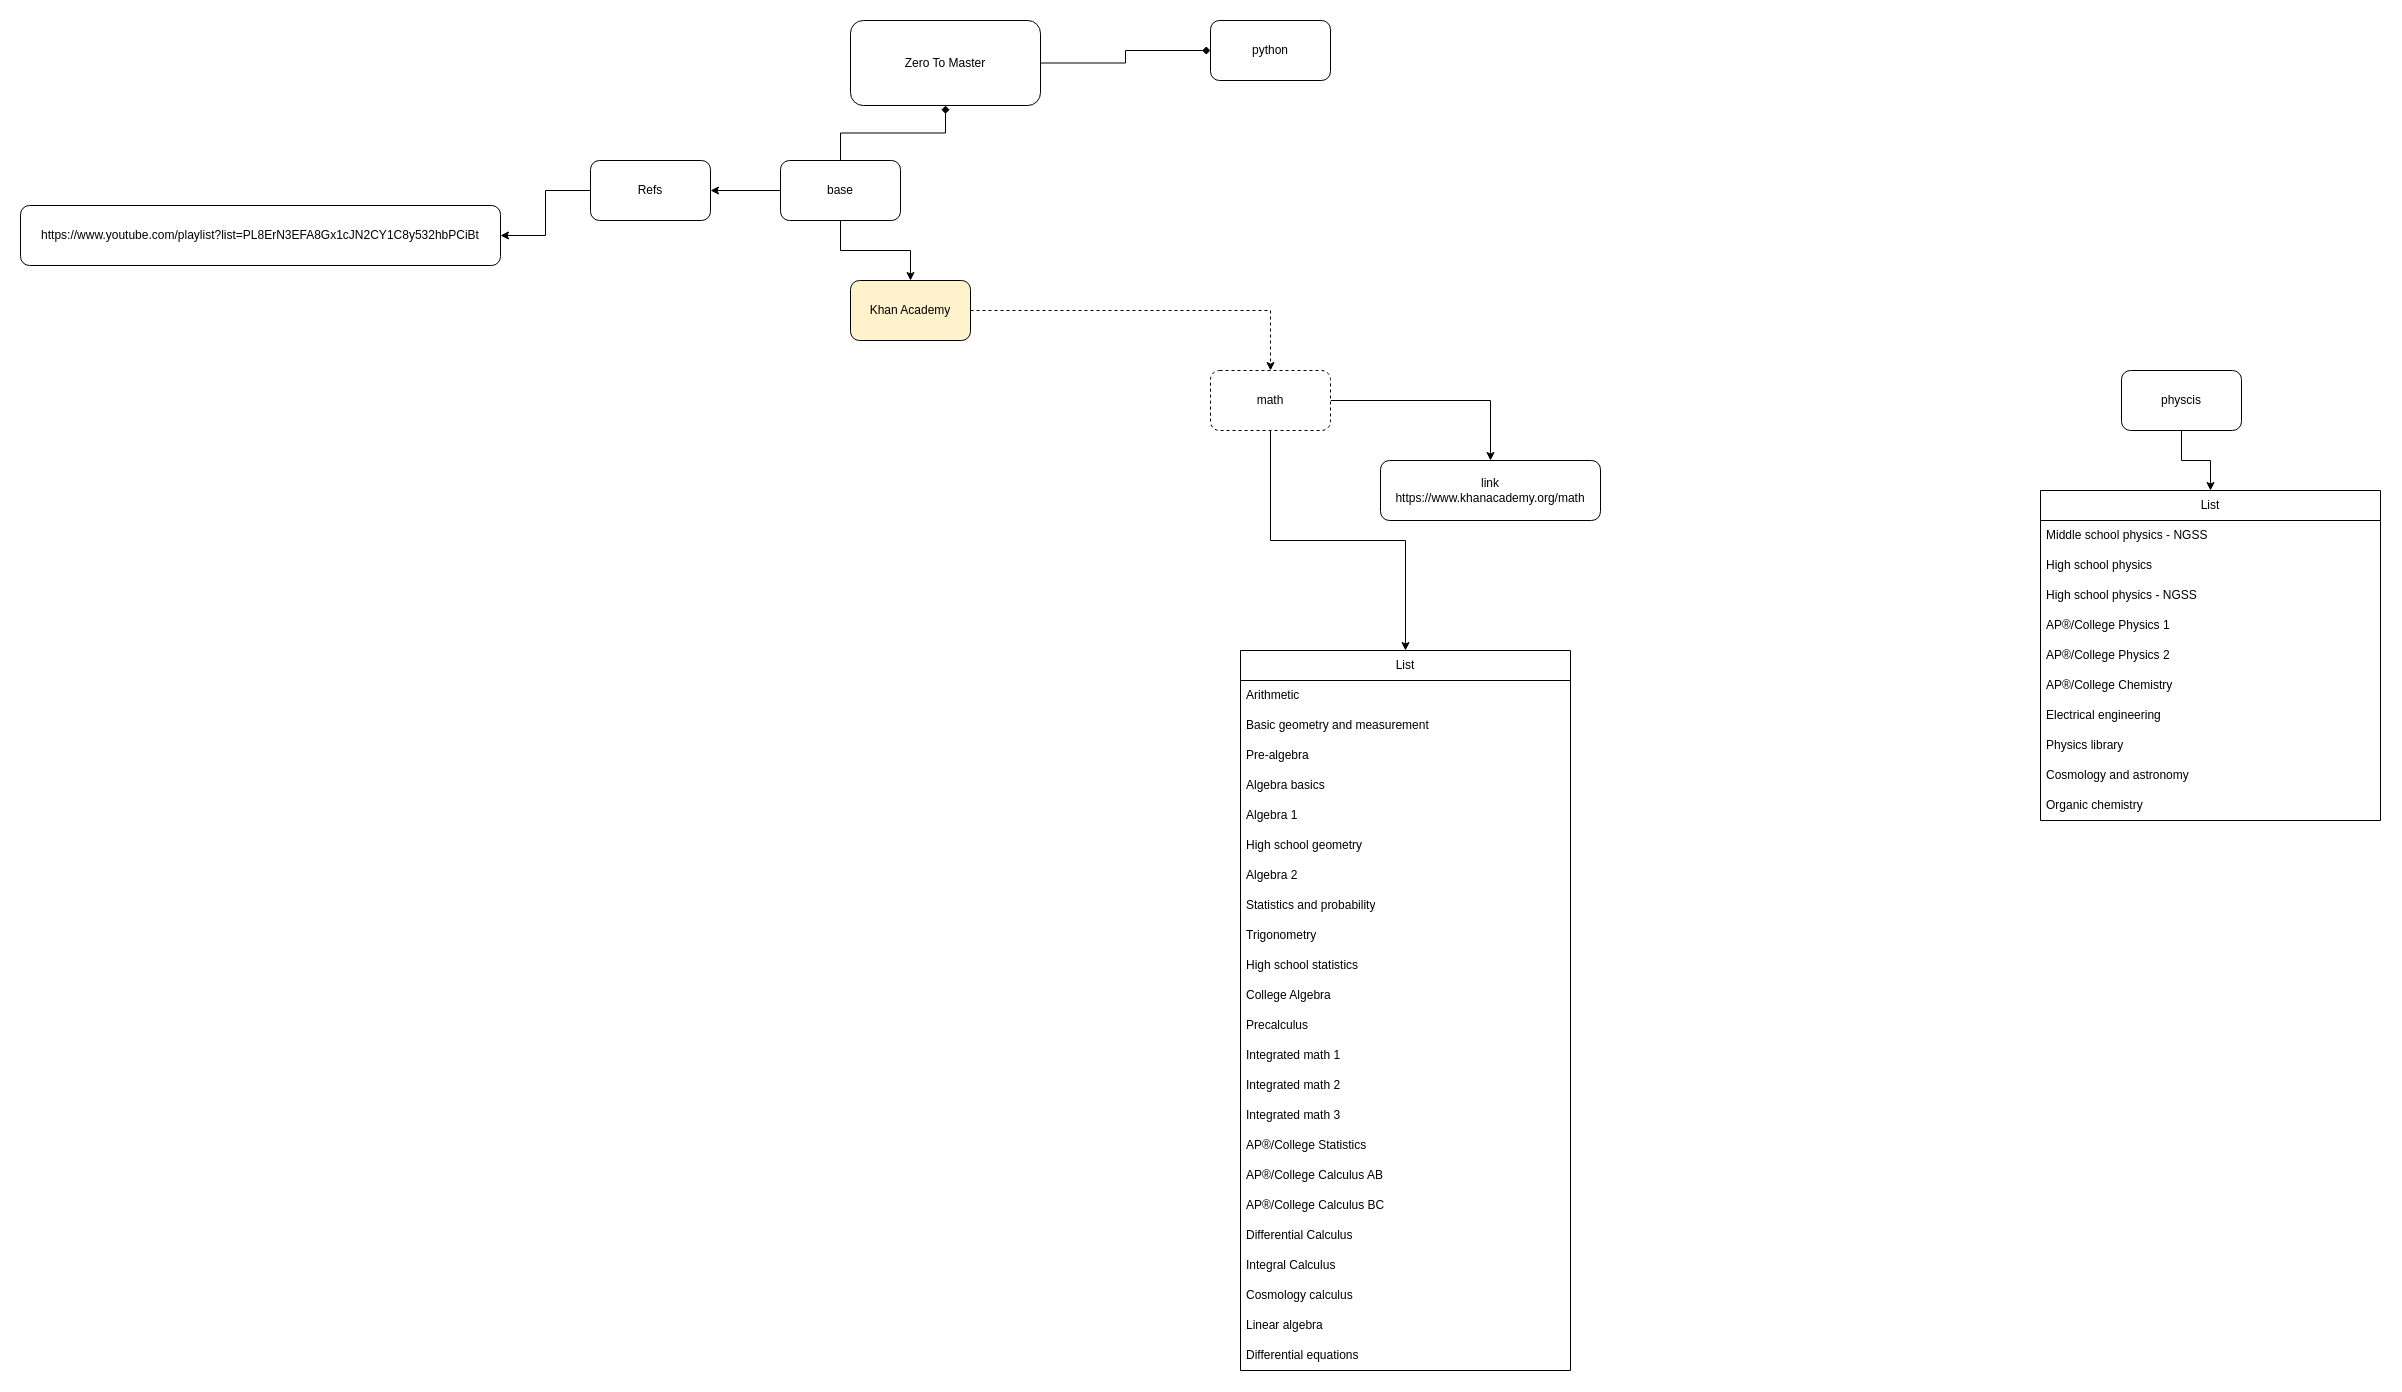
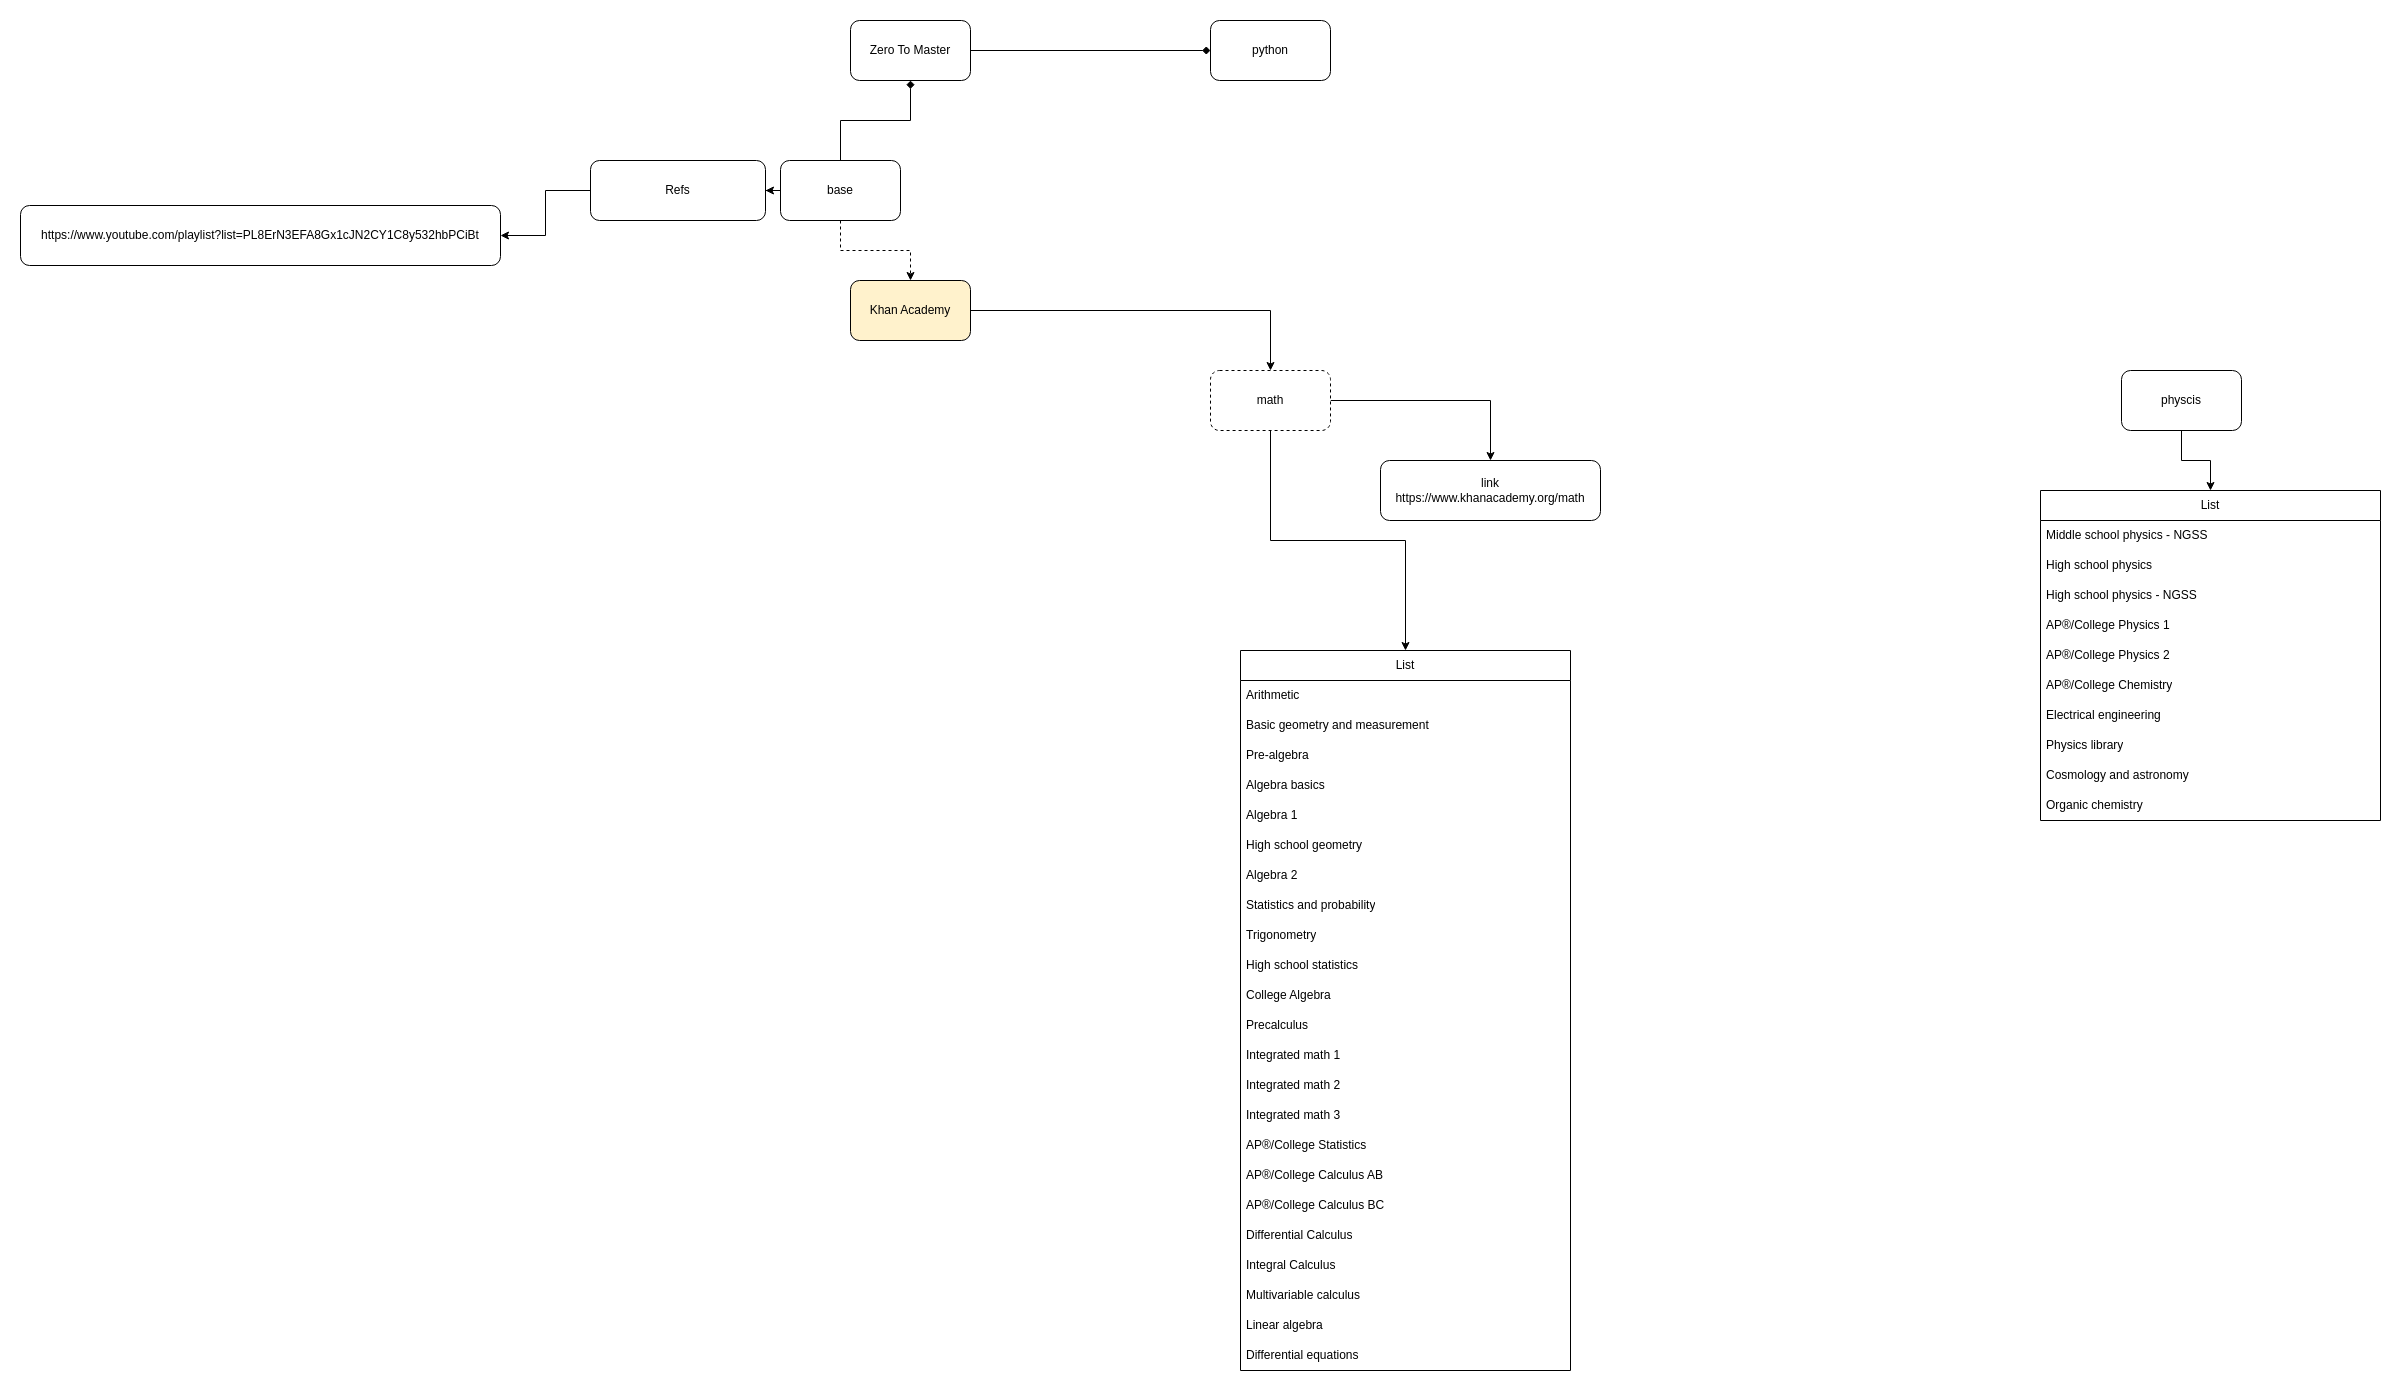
node "Zero To Master": size 190x85 -> 120x60
node "Refs": size 120x60 -> 175x60
edge "base" -> "Khan Academy": style solid -> dashed
edge "Khan Academy" -> "math": style dashed -> solid
node "Cosmology calculus": label "Cosmology calculus" -> "Multivariable calculus"
